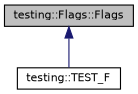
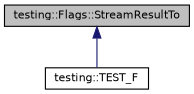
node "testing::Flags::Flags": label "testing::Flags::Flags" -> "testing::Flags::StreamResultTo"
